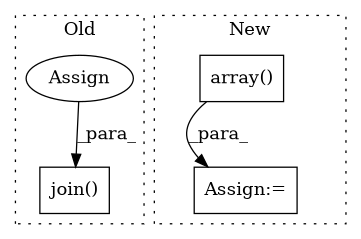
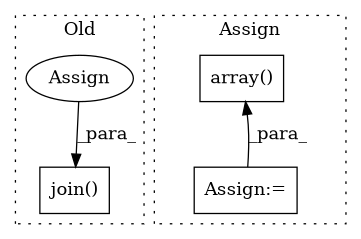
cluster "New": label "New" -> "Assign"
edge "array()" -> "Assign:=": reversed
